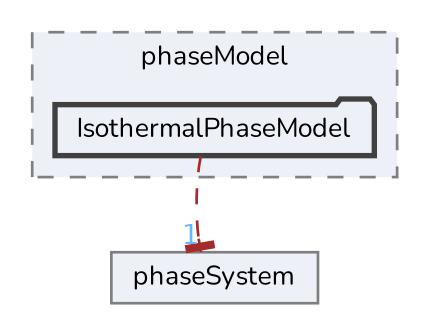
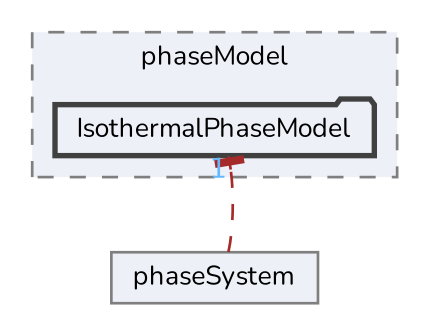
edge "IsothermalPhaseModel" -> "phaseSystem": reversed
